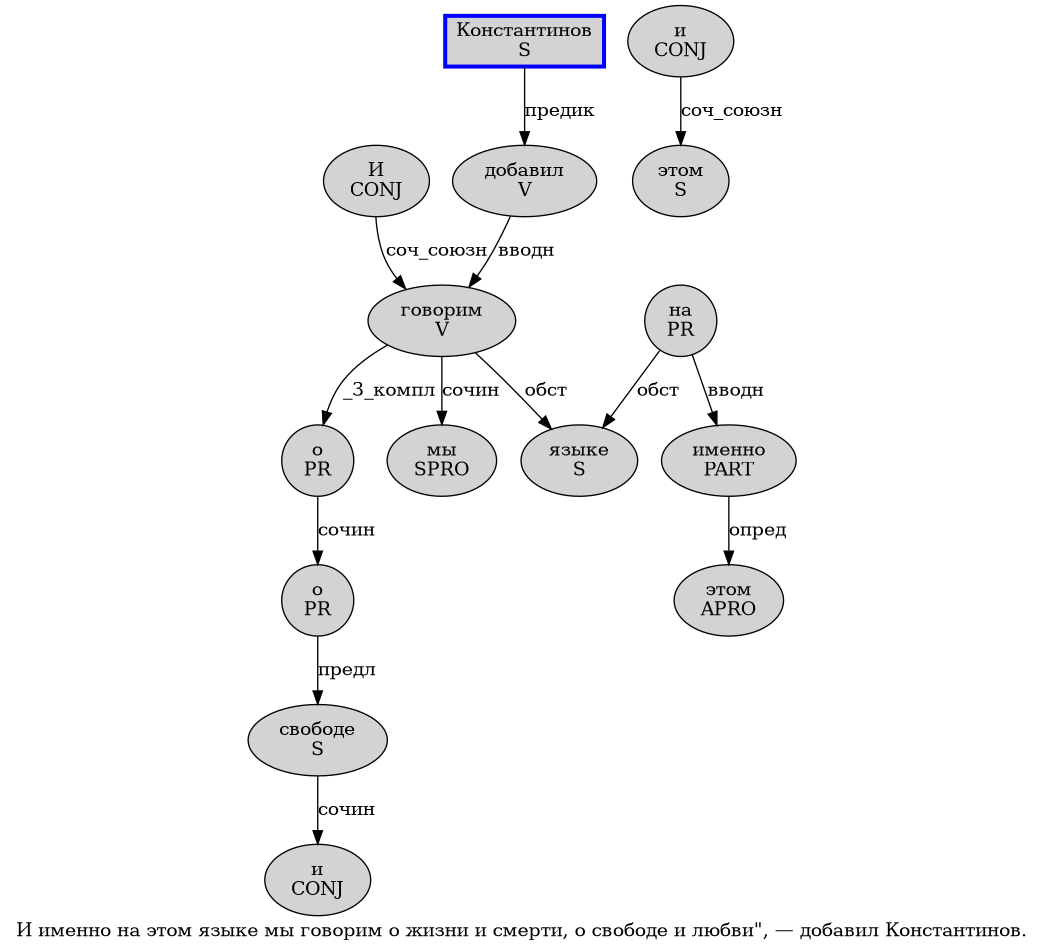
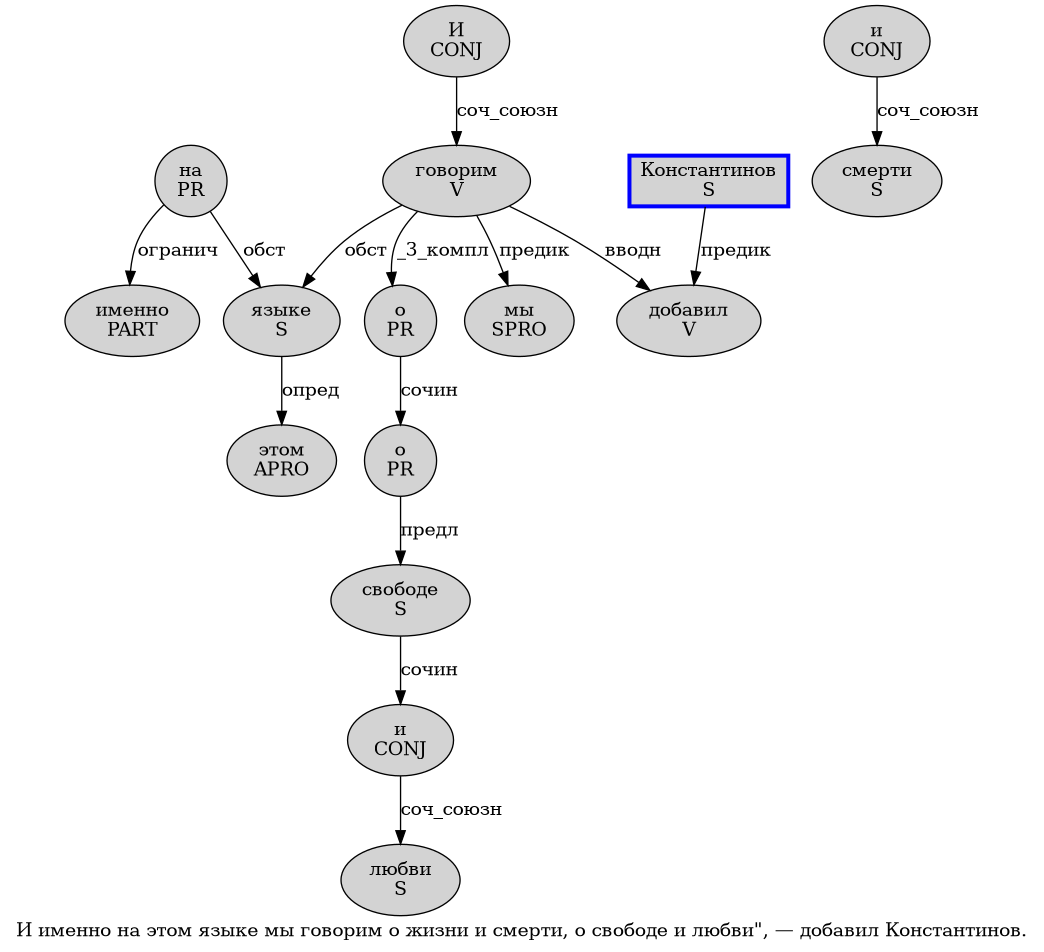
node "этом S": label "этом S" -> "смерти S"
edge "добавил V" -> "говорим V": reversed
edge "говорим V" -> "мы SPRO": label "сочин" -> "предик"
edge "на PR" -> "именно PART": label "вводн" -> "огранич"
edge "именно PART" -> "этом APRO": now "языке S" -> "этом APRO"
node "любви S": added
